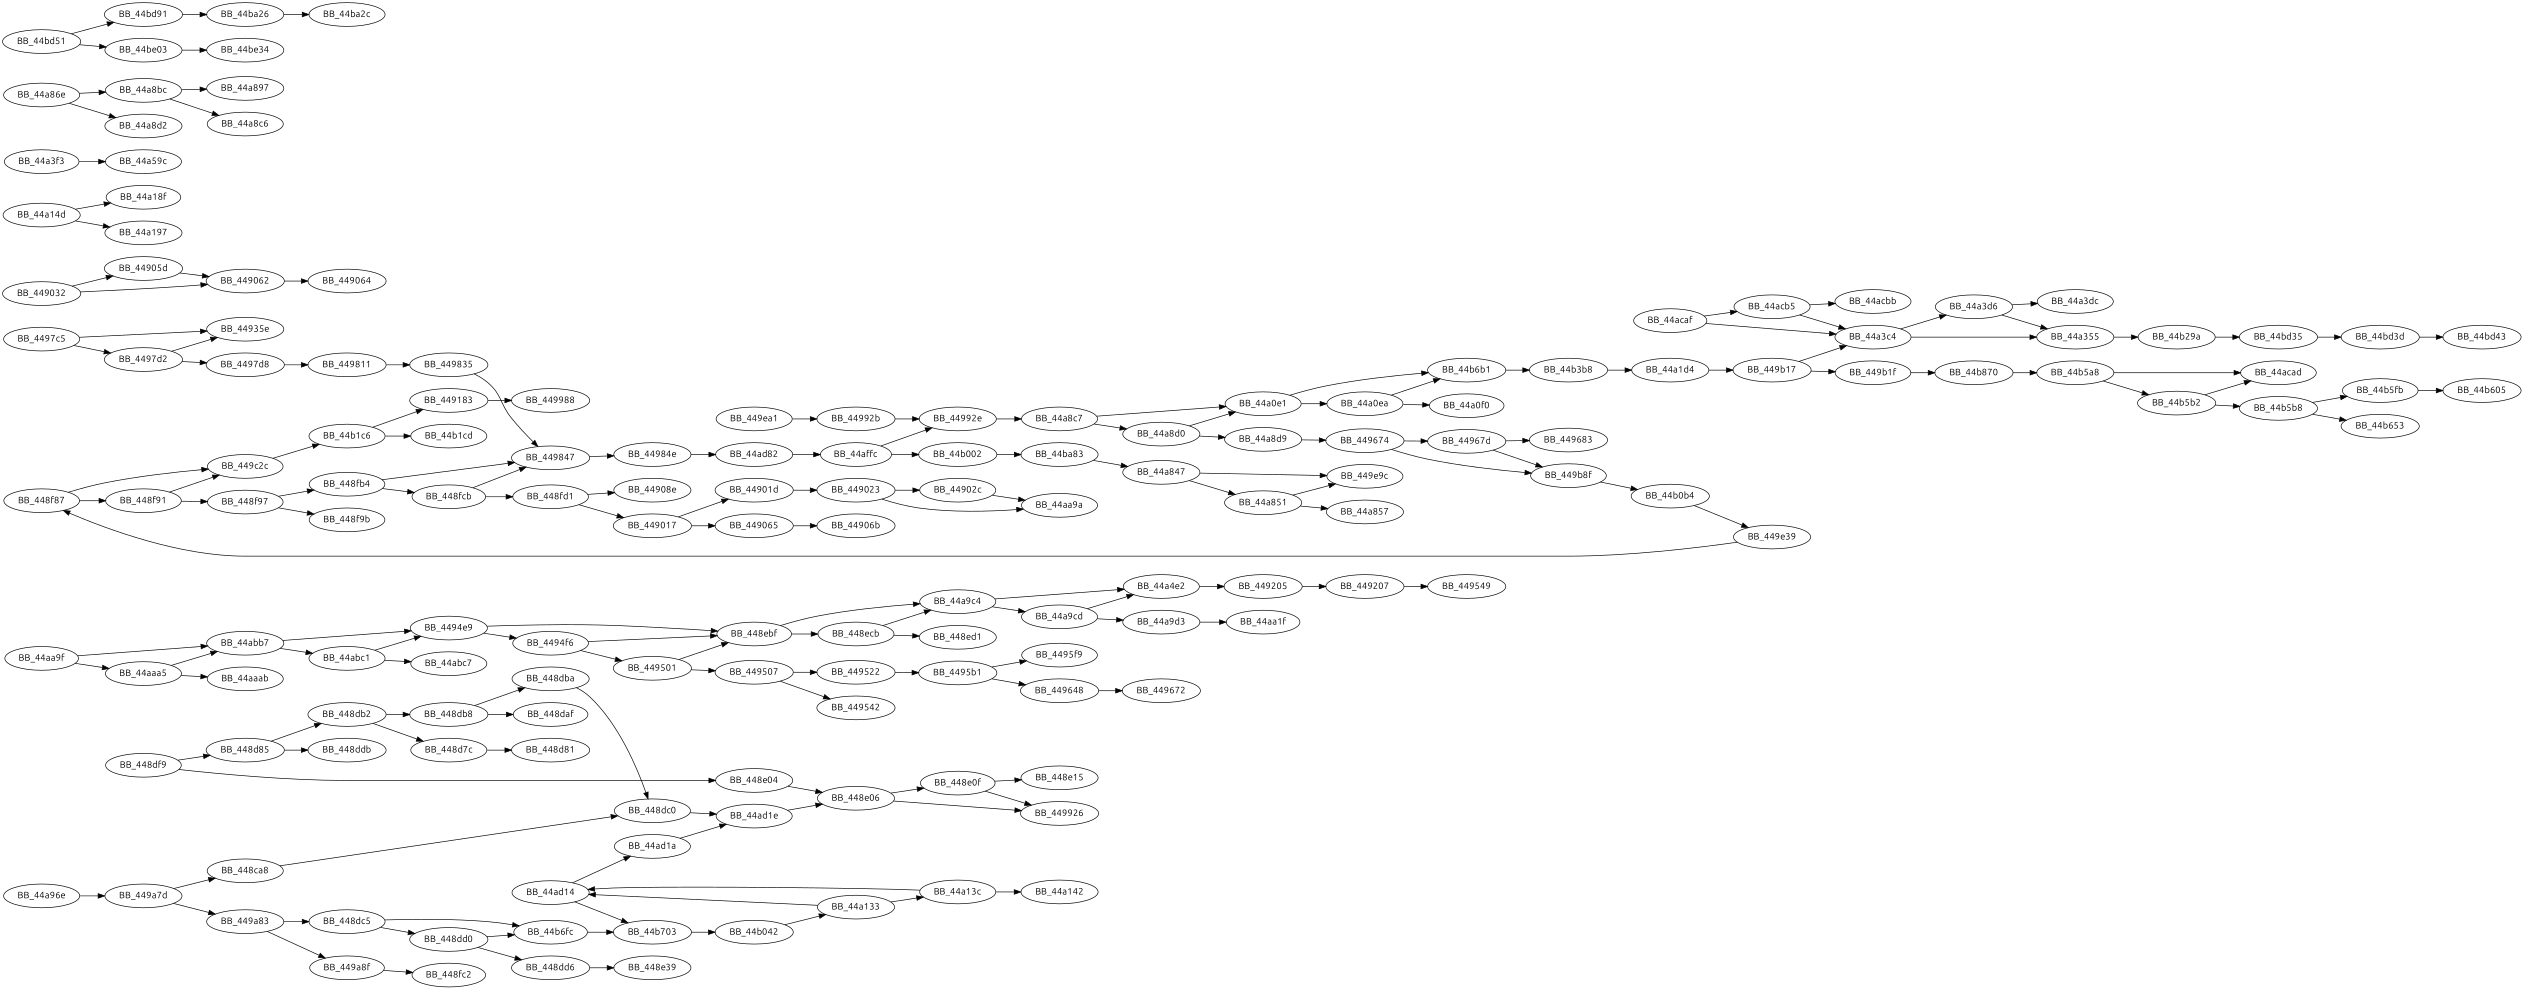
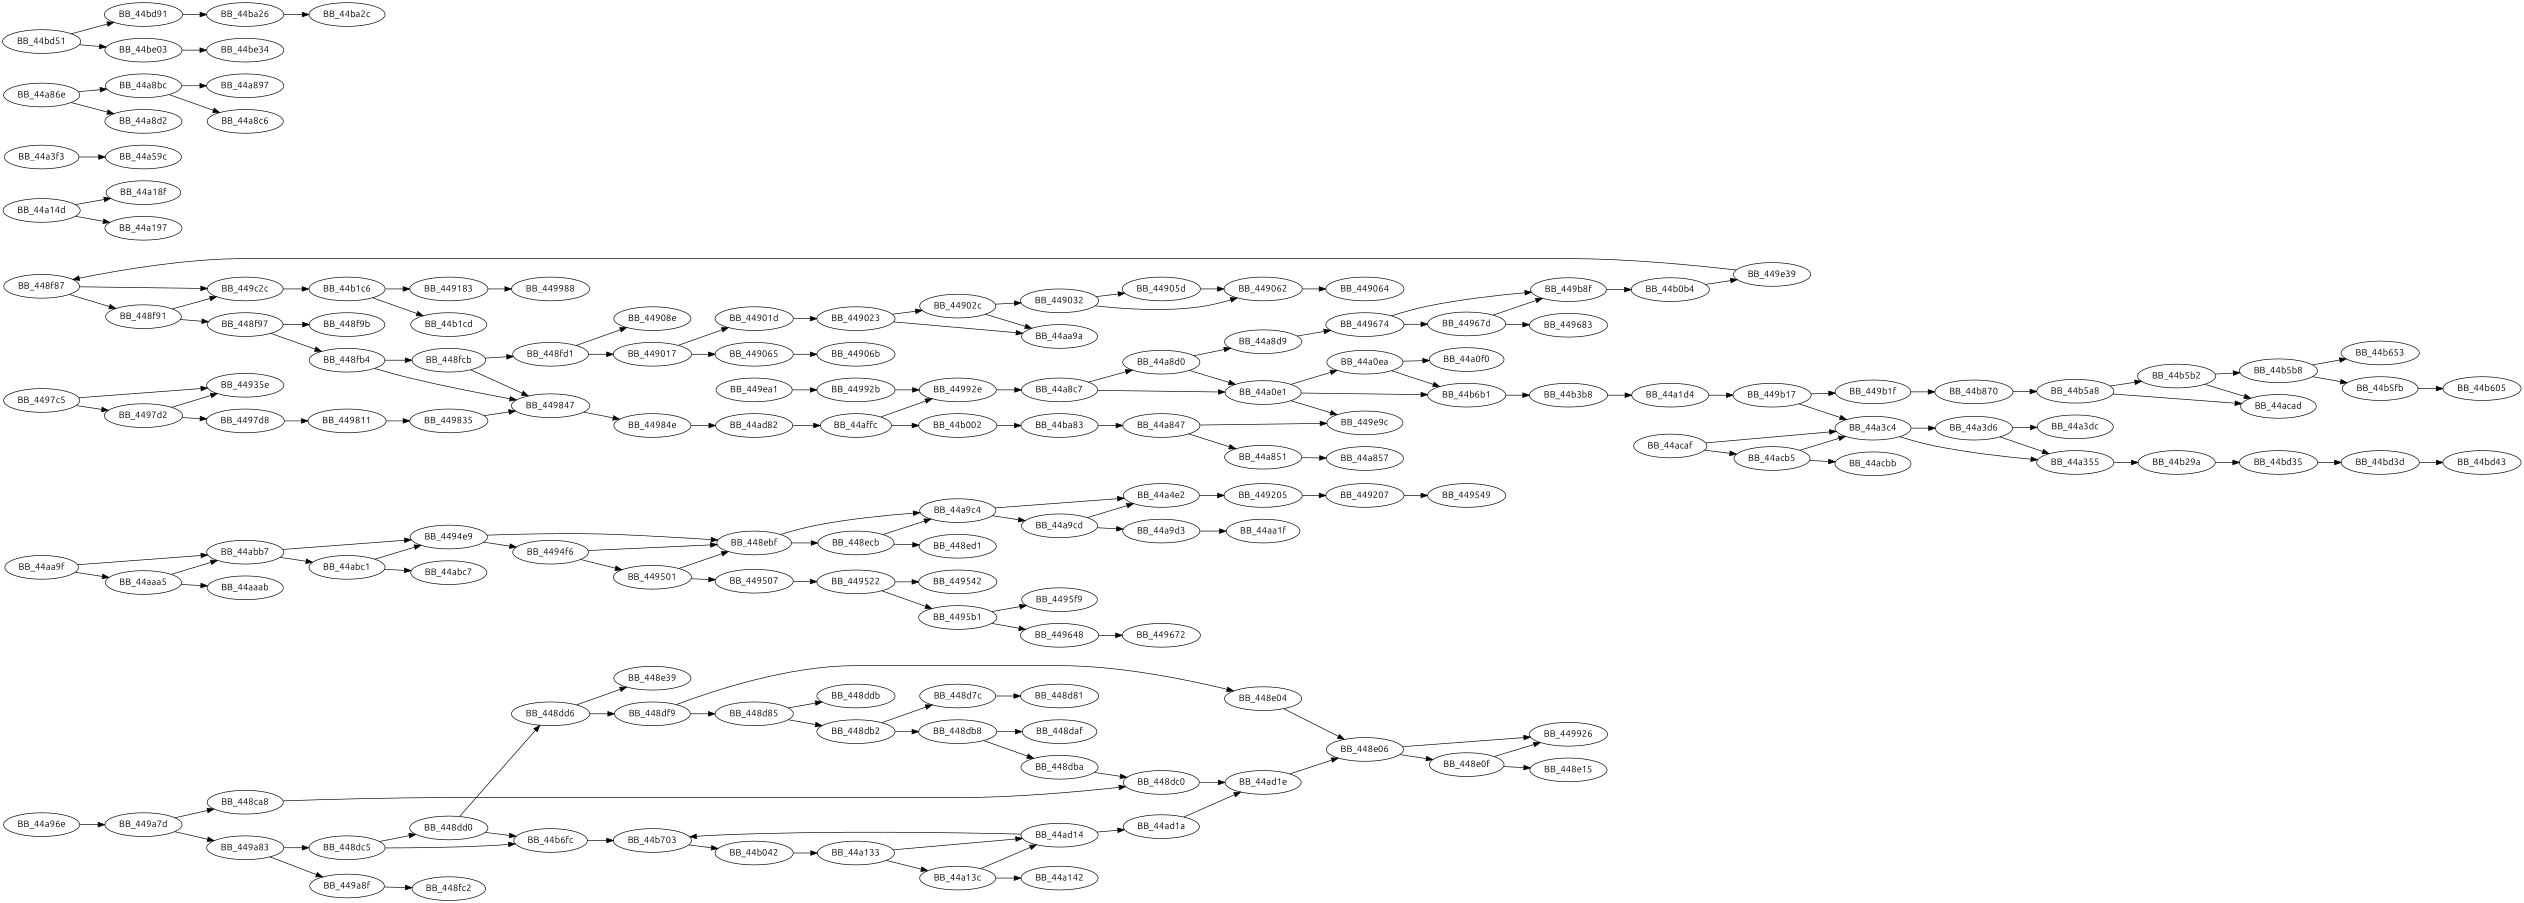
edge "BB_44902c" -> "BB_449032": added
edge "BB_44a851" -> "BB_449e9c": now "BB_44a0e1" -> "BB_449e9c"
edge "BB_449507" -> "BB_449542": now "BB_449522" -> "BB_449542"
edge "BB_448dd6" -> "BB_448df9": added
